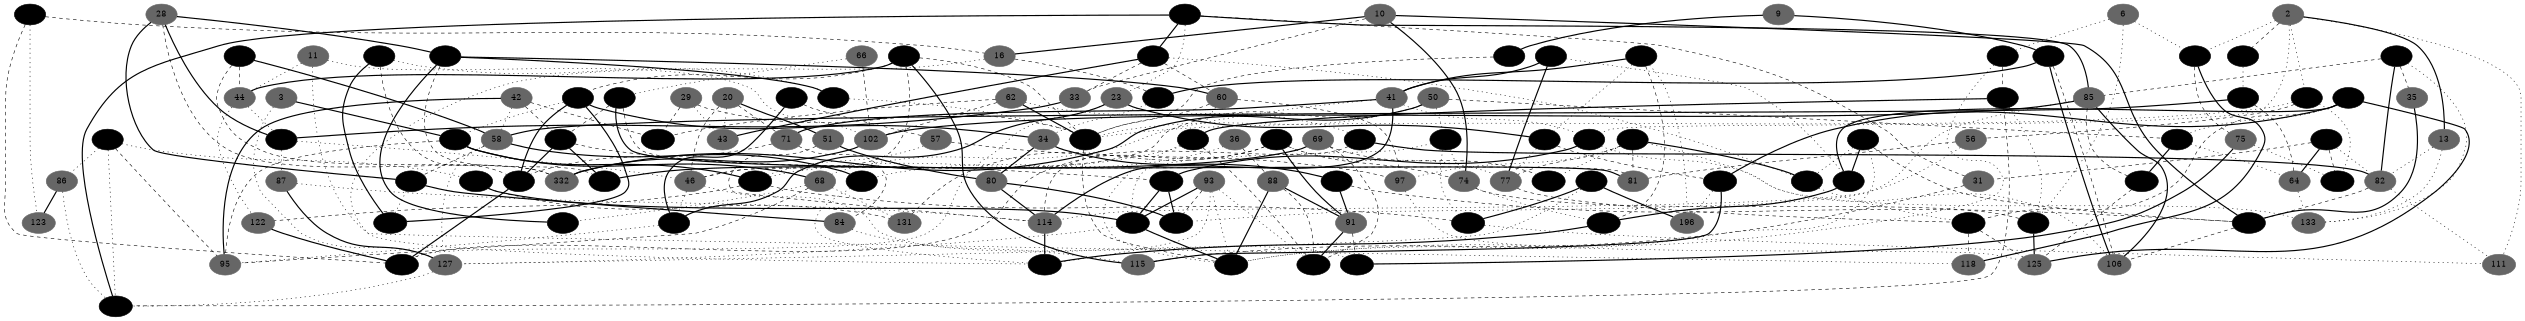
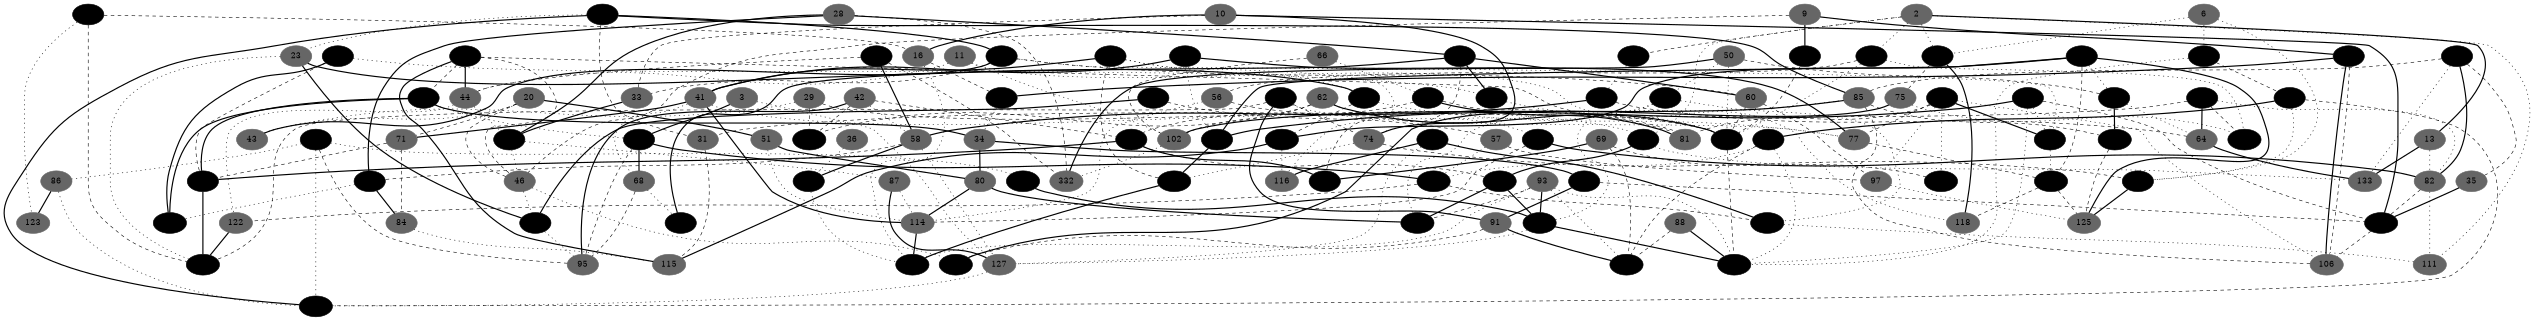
edge "50" -- "46": now "9" -- "46"
edge "102" -- "332": style bold -> dotted
edge "36" -- "88": removed
edge "85" -- "106": style bold -> dashed
edge "51" -- "114": style dashed -> dotted
edge "88" -- "91": removed
edge "64" -- "133": style dotted -> bold
edge "13" -- "133": style dotted -> bold
node "131": removed
node "196": label "196" -> "116"
